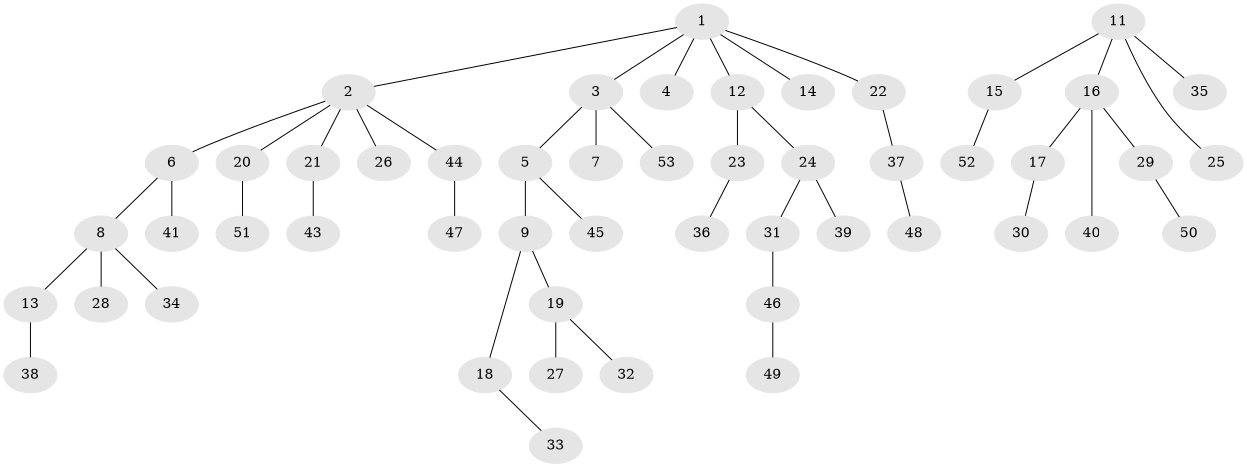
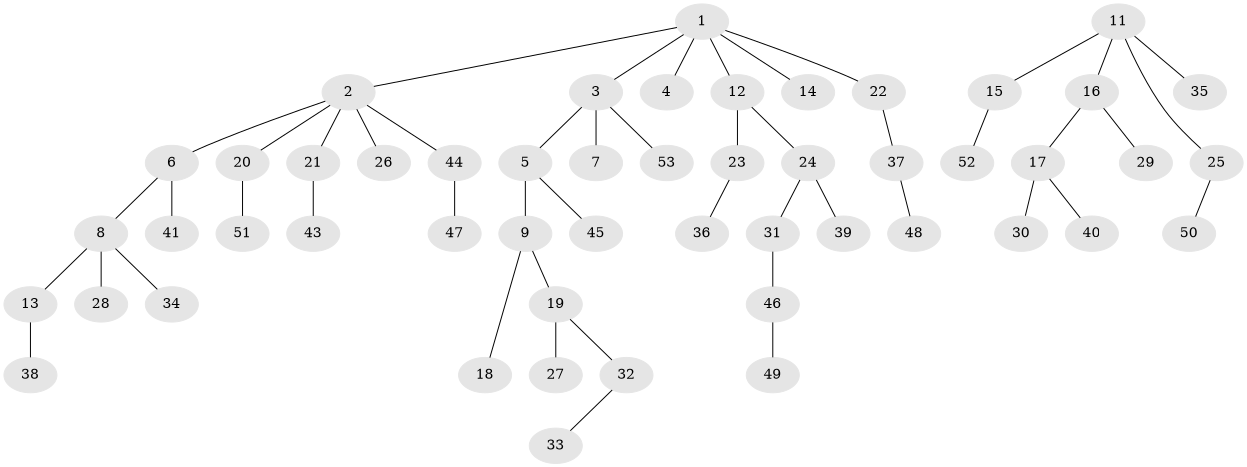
edge "16" -- "40": now "17" -- "40"
edge "29" -- "50": now "25" -- "50"
edge "18" -- "33": now "32" -- "33"
